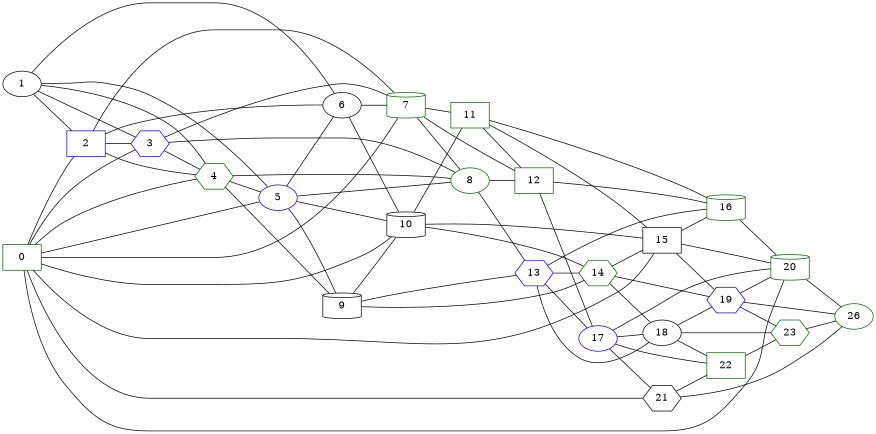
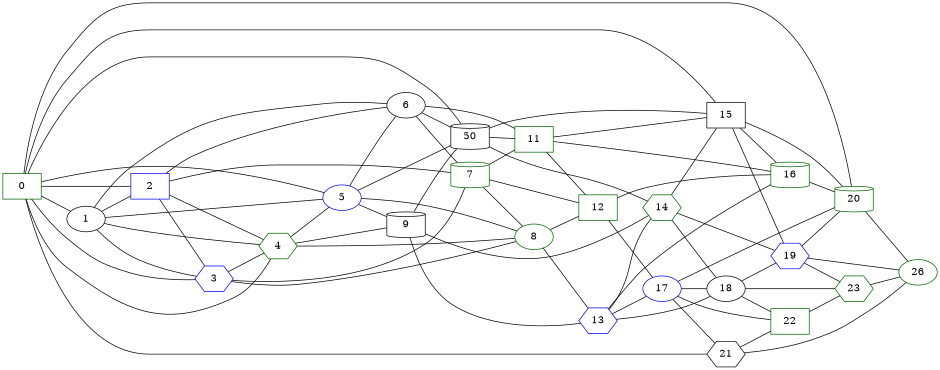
edge "6" -- "11": added
node "10": label "10" -> "50"
edge "7" -- "0": now "1" -- "0"
